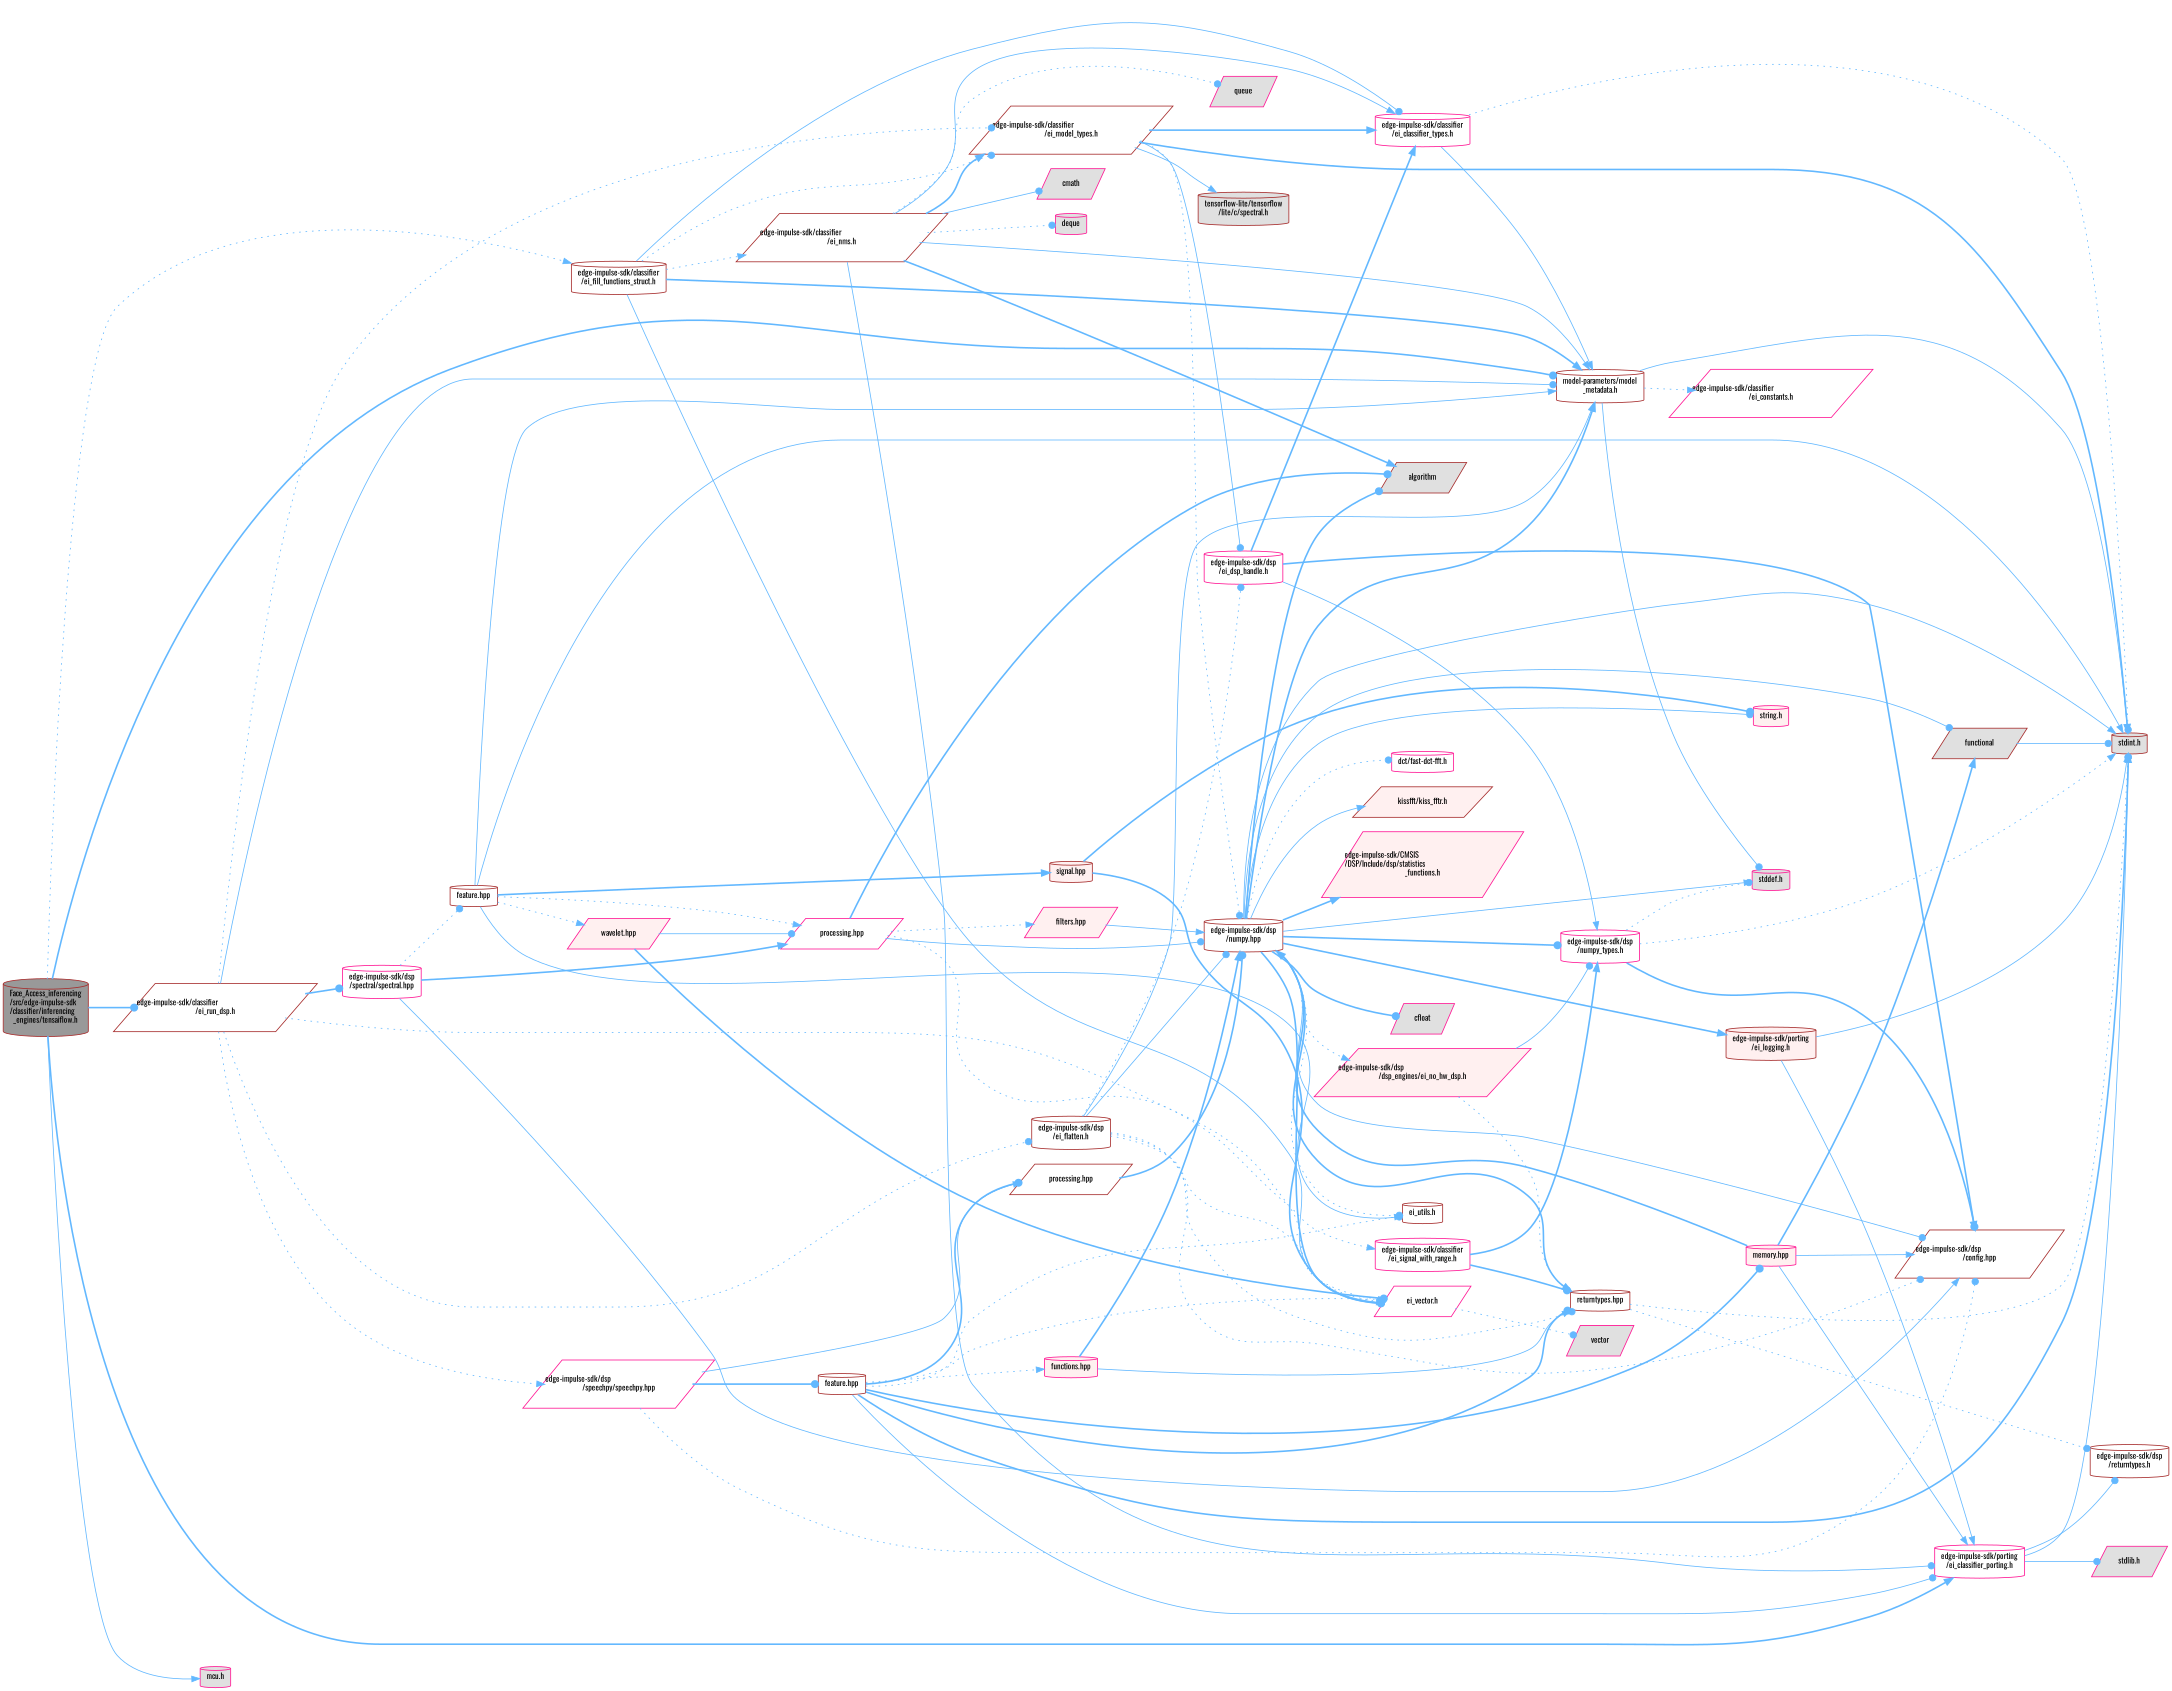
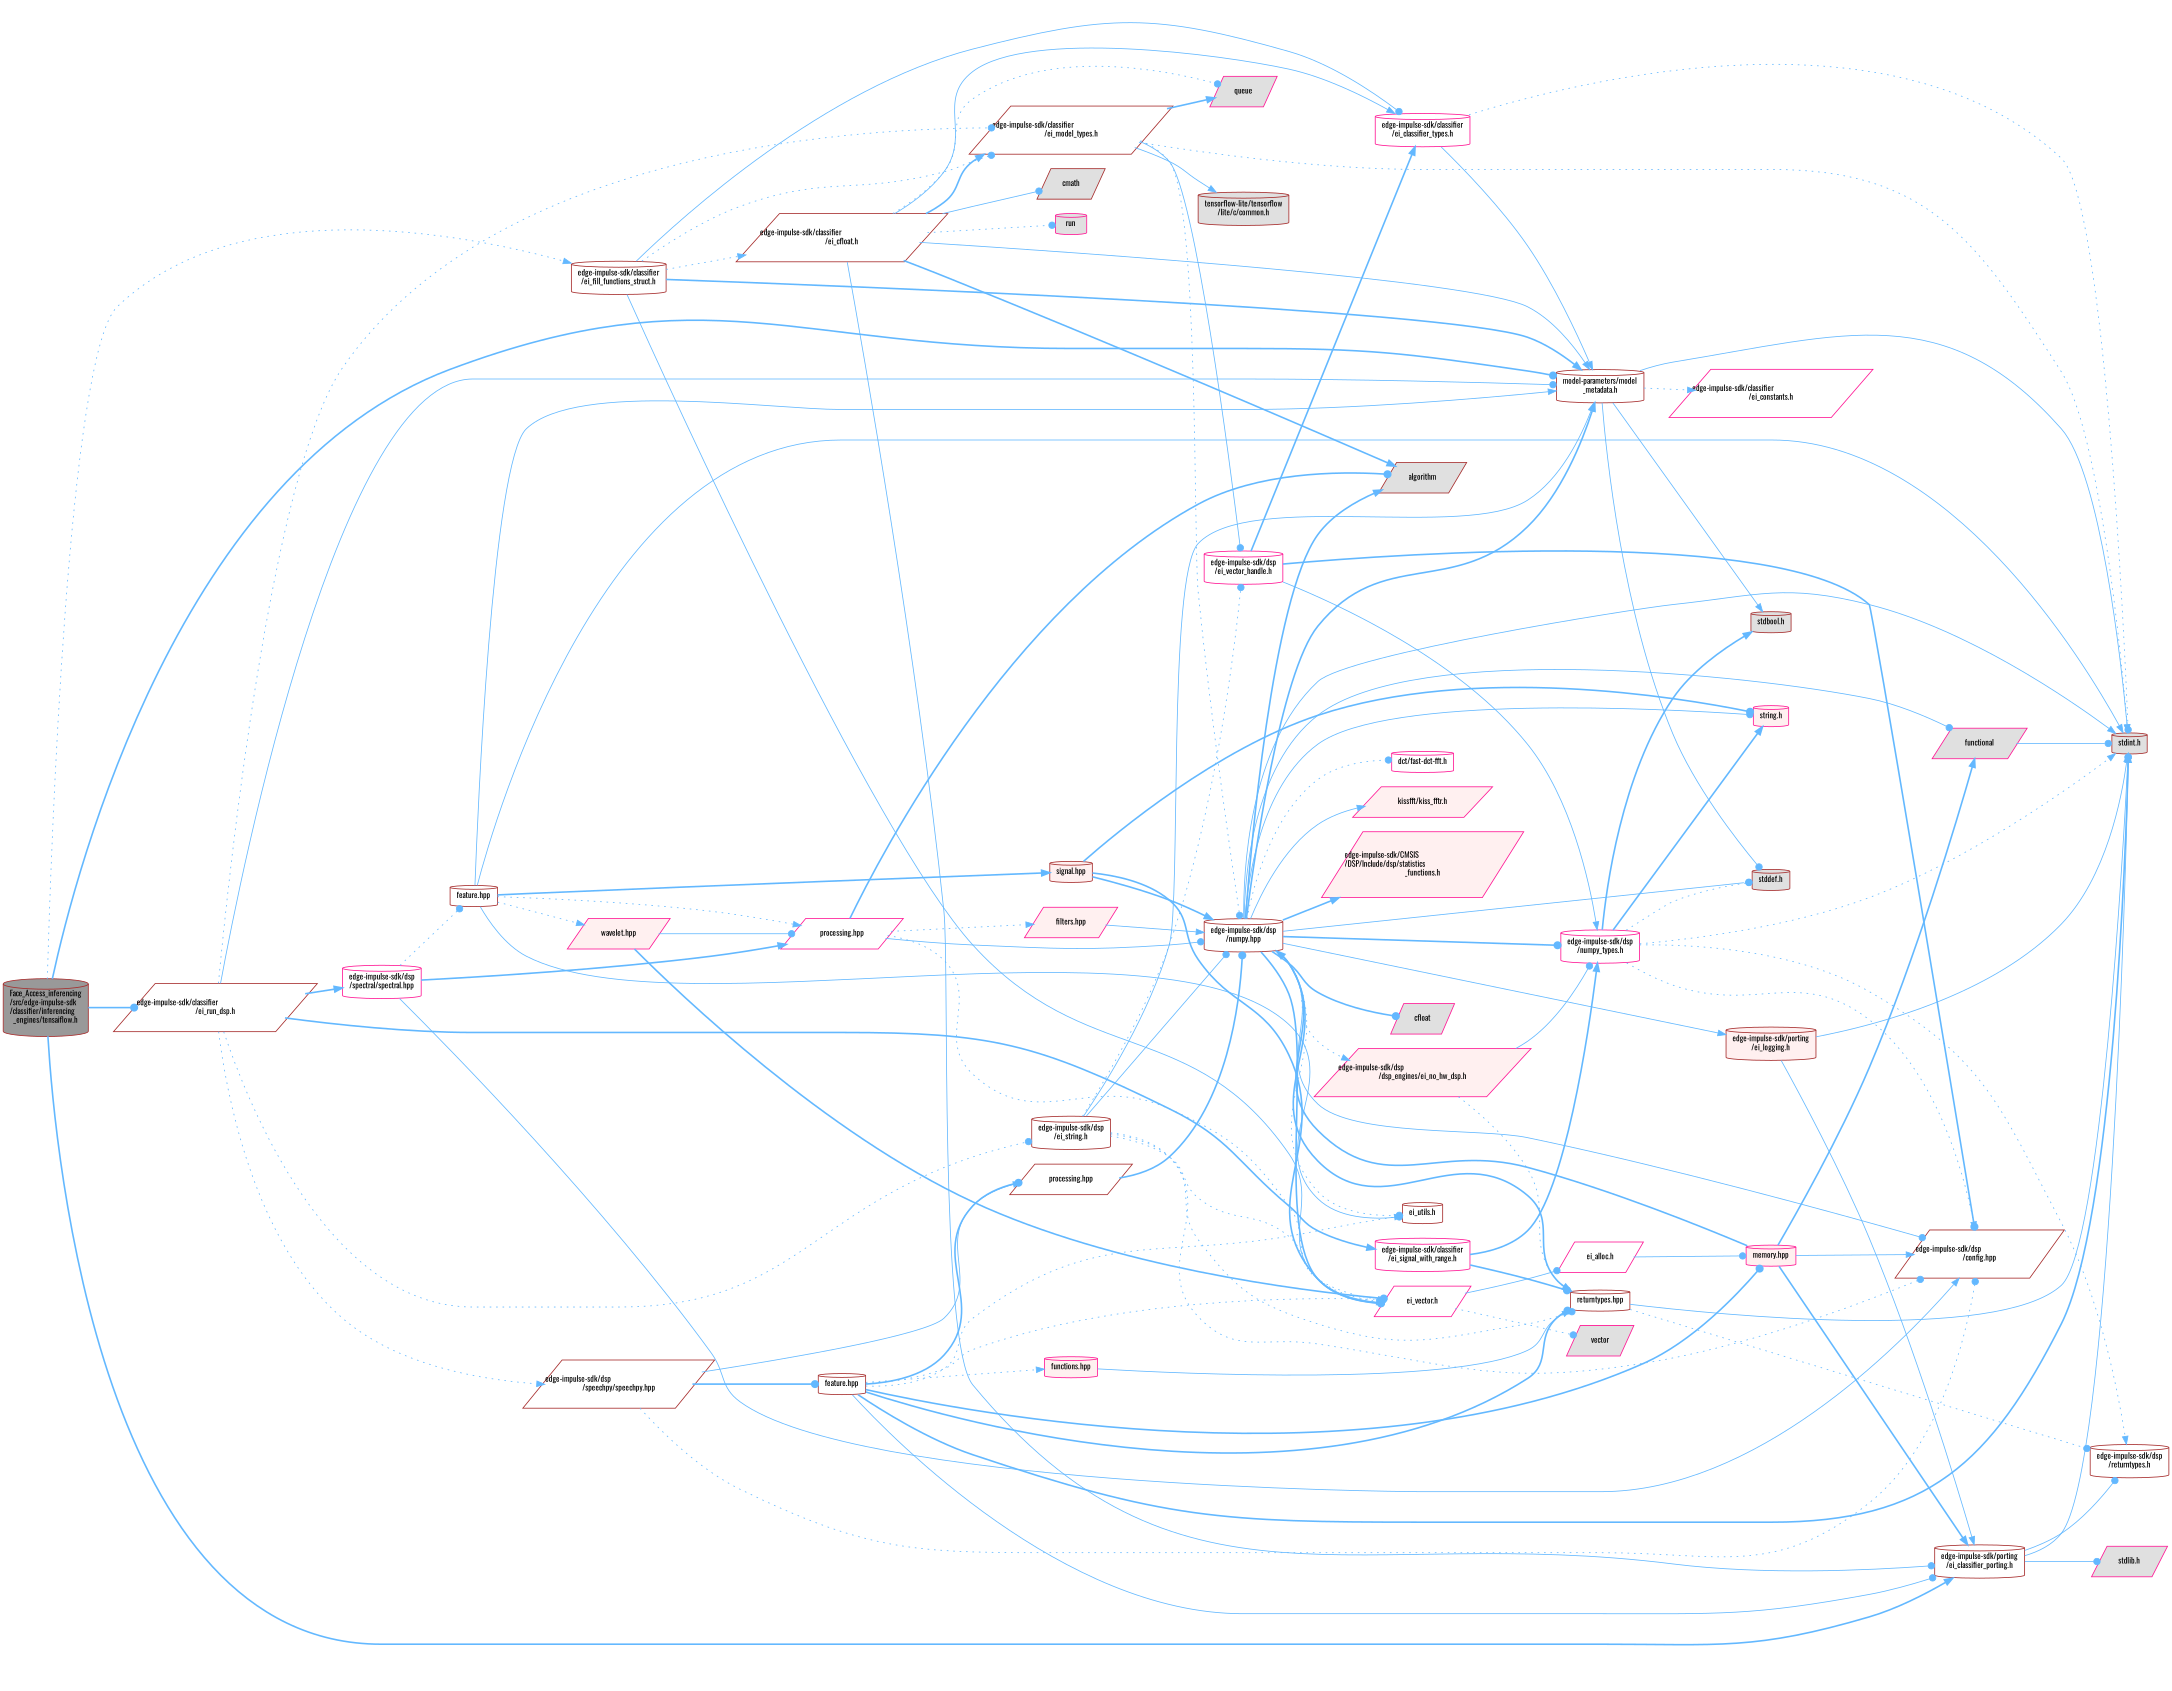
edge "edge-impulse-sdk/classifier /ei_model_types.h" -> "edge-impulse-sdk/classifier /ei_classifier_types.h": now "edge-impulse-sdk/classifier /ei_model_types.h" -> "queue"
edge "edge-impulse-sdk/classifier /ei_model_types.h" -> "stdint.h": style bold -> dotted
node "cmath": color deeppink -> brown
node "tensorflow-lite/tensorflow /lite/c/spectral.h": label "tensorflow-lite/tensorflow /lite/c/spectral.h" -> "tensorflow-lite/tensorflow /lite/c/common.h"
node "deque": label "deque" -> "run"
node "edge-impulse-sdk/classifier /ei_nms.h": label "edge-impulse-sdk/classifier /ei_nms.h" -> "edge-impulse-sdk/classifier /ei_cfloat.h"
node "edge-impulse-sdk/dsp /ei_dsp_handle.h": label "edge-impulse-sdk/dsp /ei_dsp_handle.h" -> "edge-impulse-sdk/dsp /ei_vector_handle.h"
node "stdbool.h": added
edge "edge-impulse-sdk/dsp /numpy.hpp" -> "algorithm": arrowhead dot -> normal
node "functional": color brown -> deeppink
node "kissfft/kiss_fftr.h": color brown -> deeppink
edge "edge-impulse-sdk/dsp /numpy_types.h" -> "string.h": added
node "stddef.h": color deeppink -> brown
edge "edge-impulse-sdk/dsp /numpy.hpp" -> "stddef.h": arrowhead normal -> dot
edge "edge-impulse-sdk/dsp /numpy.hpp" -> "edge-impulse-sdk/porting /ei_logging.h": style bold -> solid
edge "edge-impulse-sdk/classifier /ei_run_dsp.h" -> "edge-impulse-sdk/dsp /spectral/spectral.hpp": arrowhead dot -> normal
edge "edge-impulse-sdk/dsp /numpy_types.h" -> "edge-impulse-sdk/dsp /config.hpp": style bold -> dotted
edge "edge-impulse-sdk/classifier /ei_run_dsp.h" -> "edge-impulse-sdk/classifier /ei_signal_with_range.h": style dotted -> bold
edge "edge-impulse-sdk/dsp /numpy_types.h" -> "edge-impulse-sdk/dsp /returntypes.h": added
node "edge-impulse-sdk/dsp /ei_flatten.h": label "edge-impulse-sdk/dsp /ei_flatten.h" -> "edge-impulse-sdk/dsp /ei_string.h"
edge "functions.hpp" -> "edge-impulse-sdk/dsp /numpy.hpp": now "signal.hpp" -> "edge-impulse-sdk/dsp /numpy.hpp"
edge "returntypes.hpp" -> "stdint.h": style dotted -> solid
node "ei_alloc.h": added
node "edge-impulse-sdk/dsp /speechpy/speechpy.hpp": color deeppink -> brown
edge "memory.hpp" -> "edge-impulse-sdk/porting /ei_classifier_porting.h": style solid -> bold
node "edge-impulse-sdk/porting /ei_classifier_porting.h": color deeppink -> brown
node "mcu.h": removed
